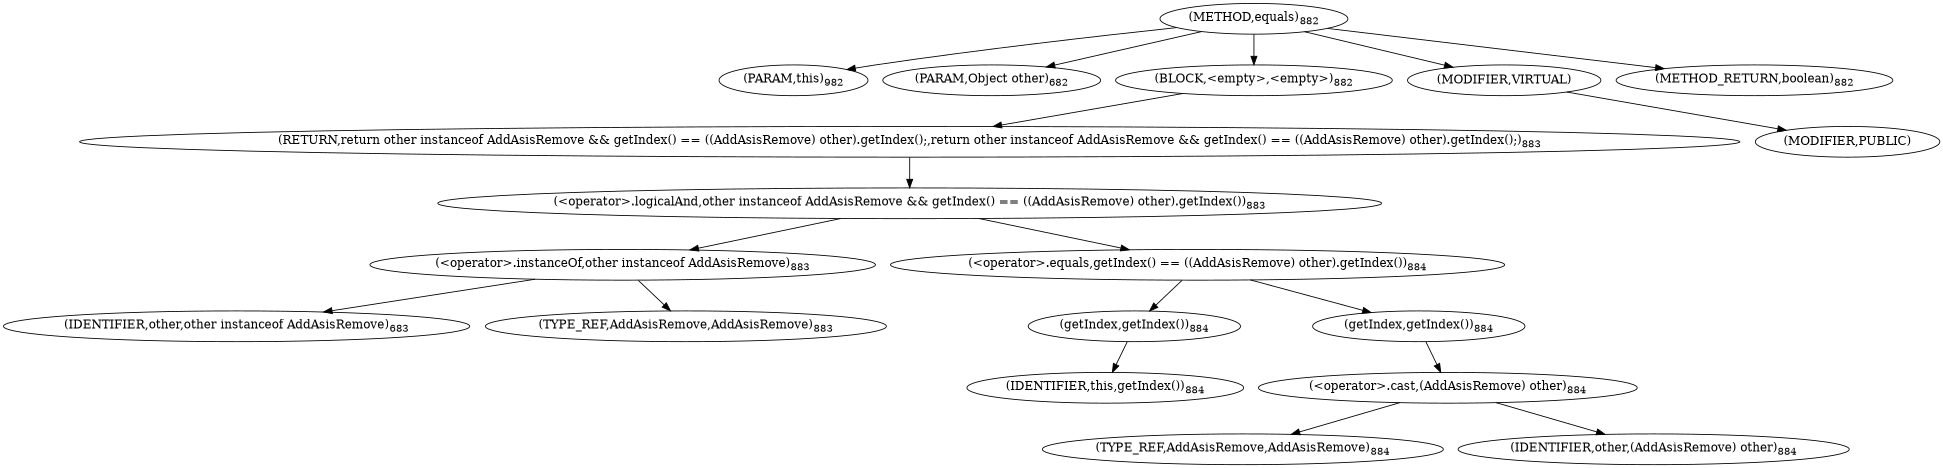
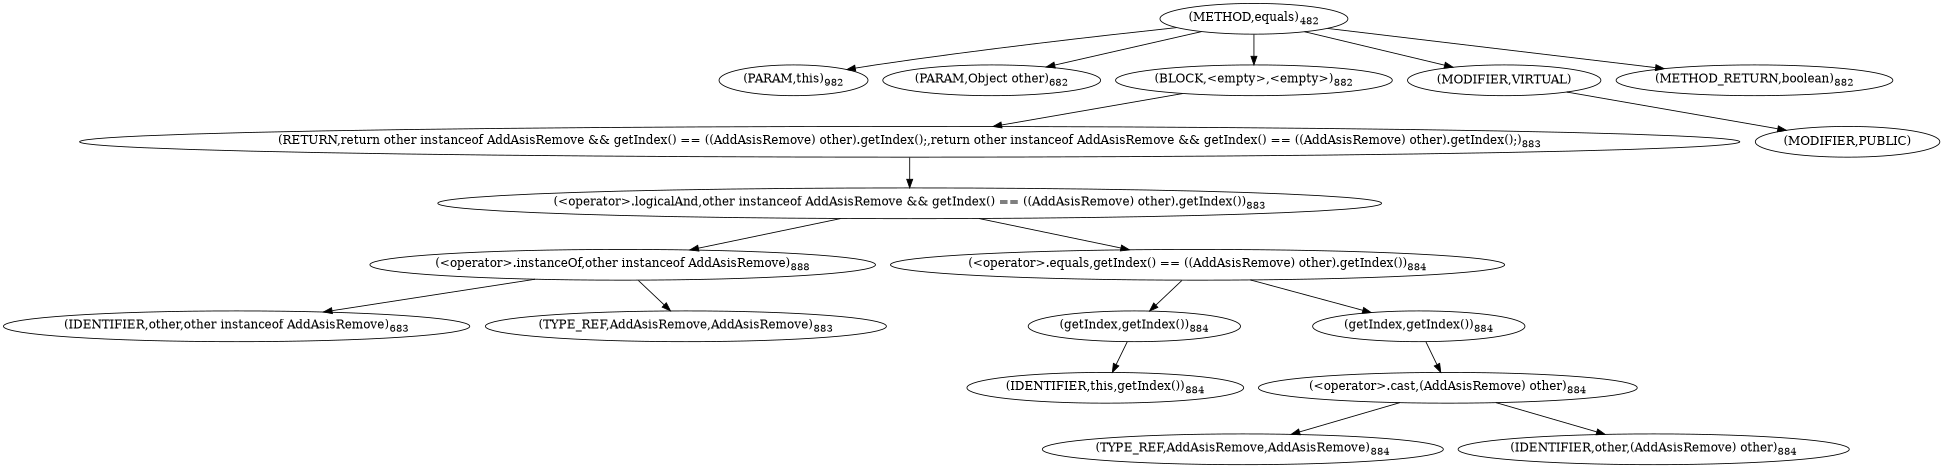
node "(METHOD,equals)": text "882" -> "482"
node "(<operator>.instanceOf,other instanceof AddAsisRemove)": text "883" -> "888"
